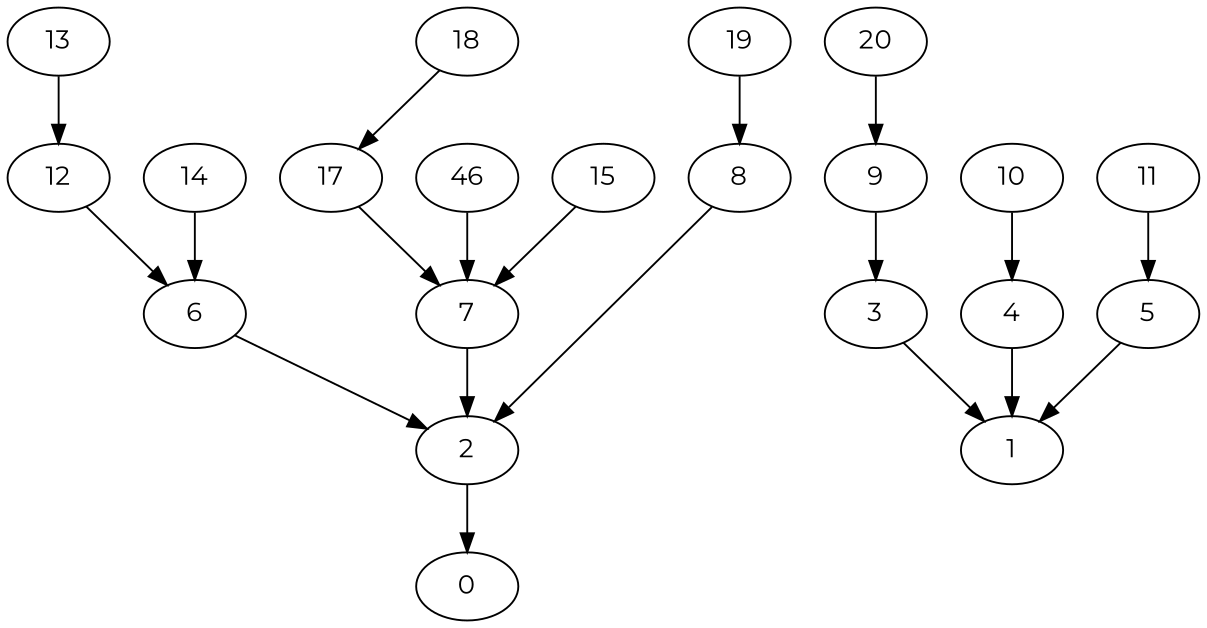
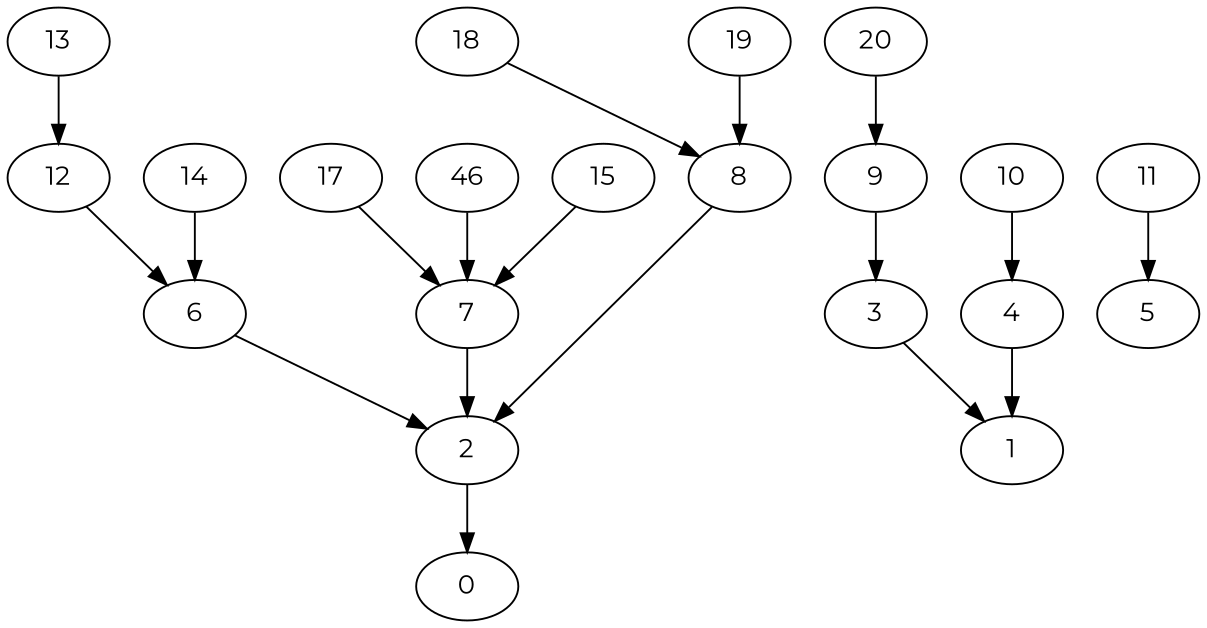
edge "18" -> "17": now "18" -> "8"
edge "5" -> "1": removed
